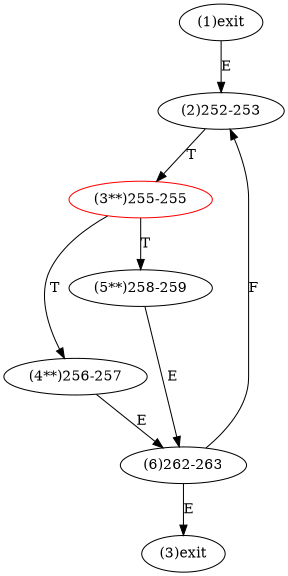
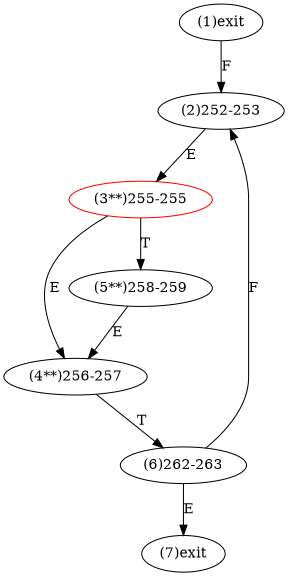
edge "(1)exit" -> "(2)252-253": label "E" -> "F"
edge "(2)252-253" -> "(3**)255-255": label "T" -> "E"
edge "(3**)255-255" -> "(4**)256-257": label "T" -> "E"
edge "(5**)258-259" -> "(6)262-263": now "(5**)258-259" -> "(4**)256-257"
edge "(4**)256-257" -> "(6)262-263": label "E" -> "T"
node "(3)exit": label "(3)exit" -> "(7)exit"
